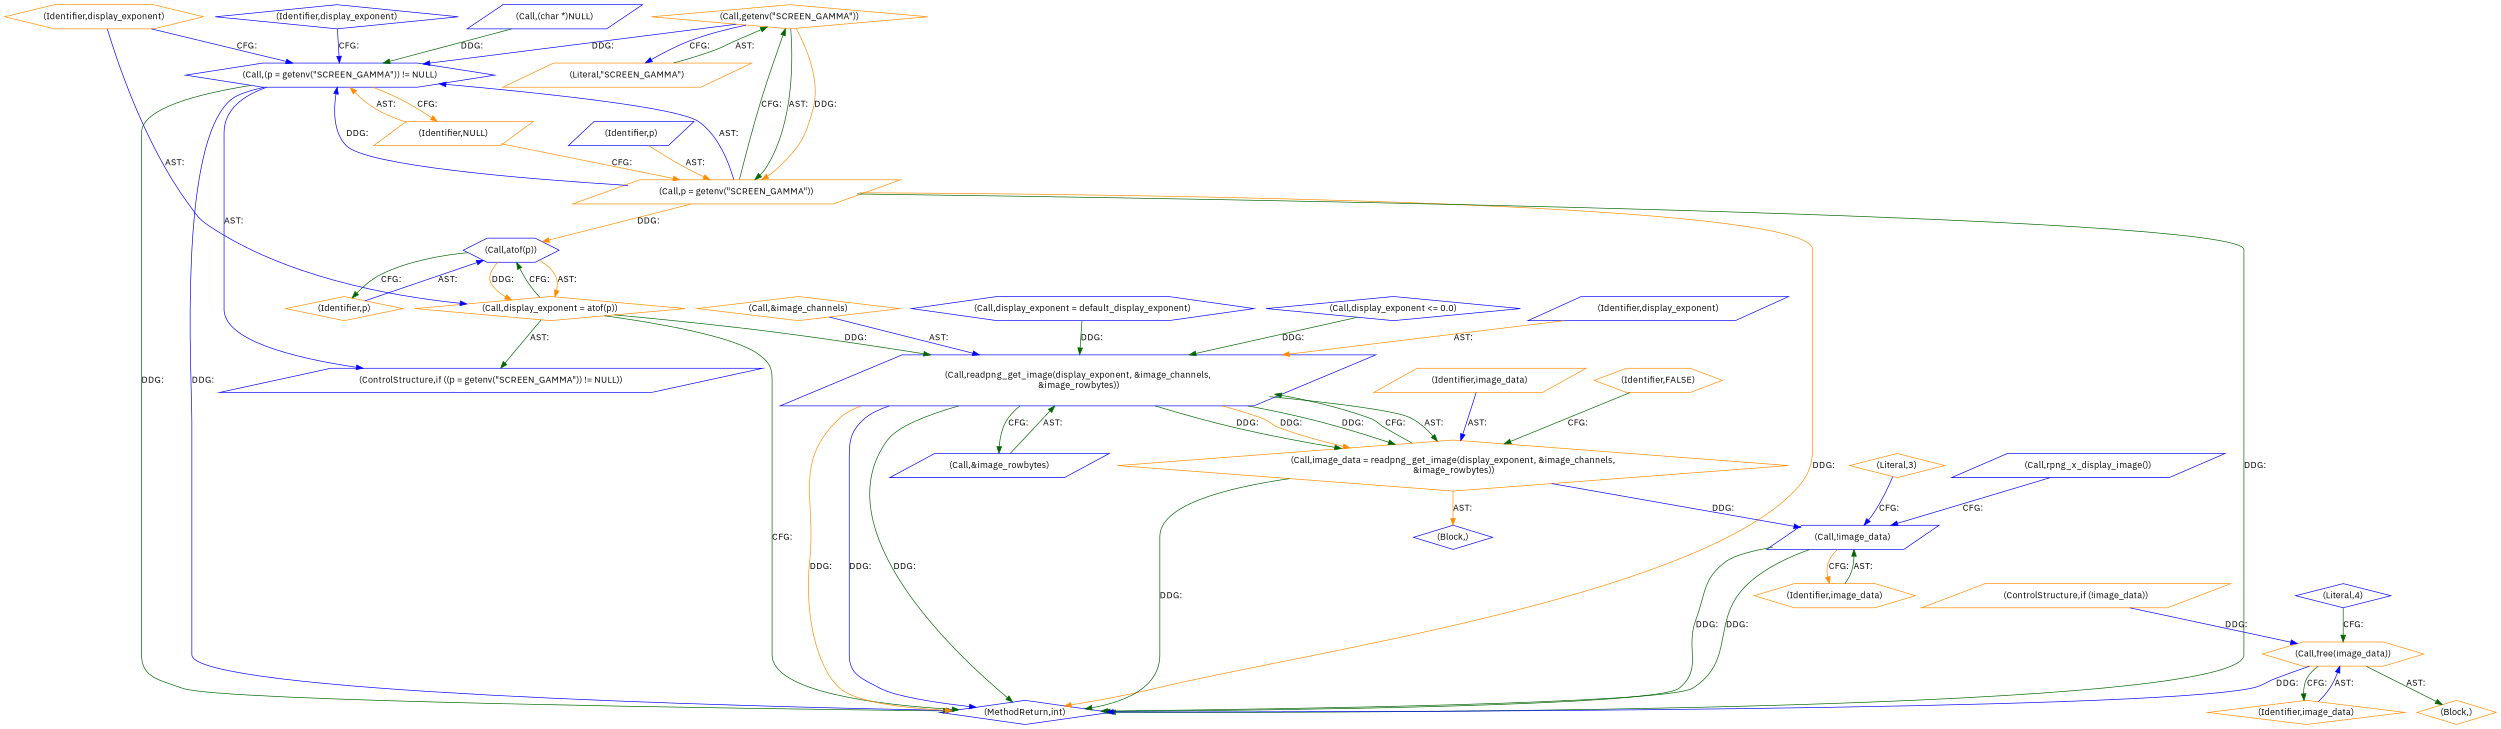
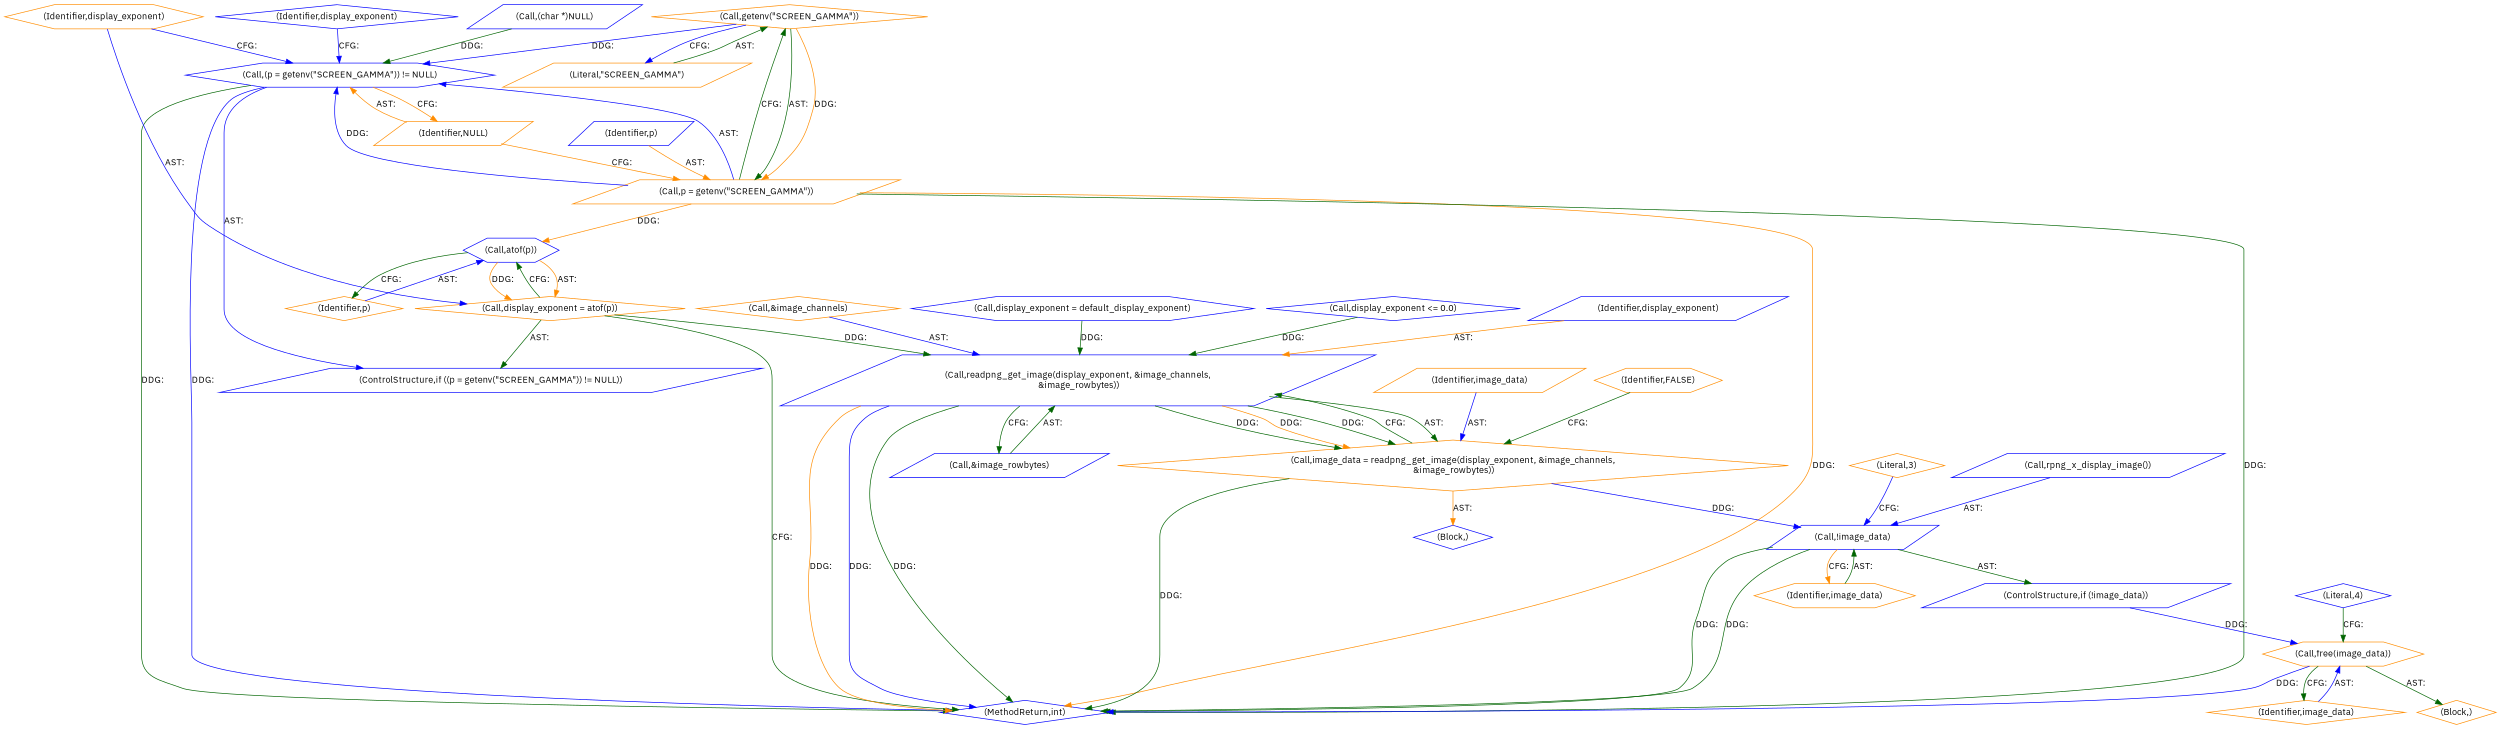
edge "(Call,rpng_x_display_image())" -> "(Call,!image_data)": label "CFG: " -> "AST: "
edge "(Call,!image_data)" -> "(ControlStructure,if (!image_data))": added, label "AST:"
node "(ControlStructure,if (!image_data))": color darkorange -> blue
